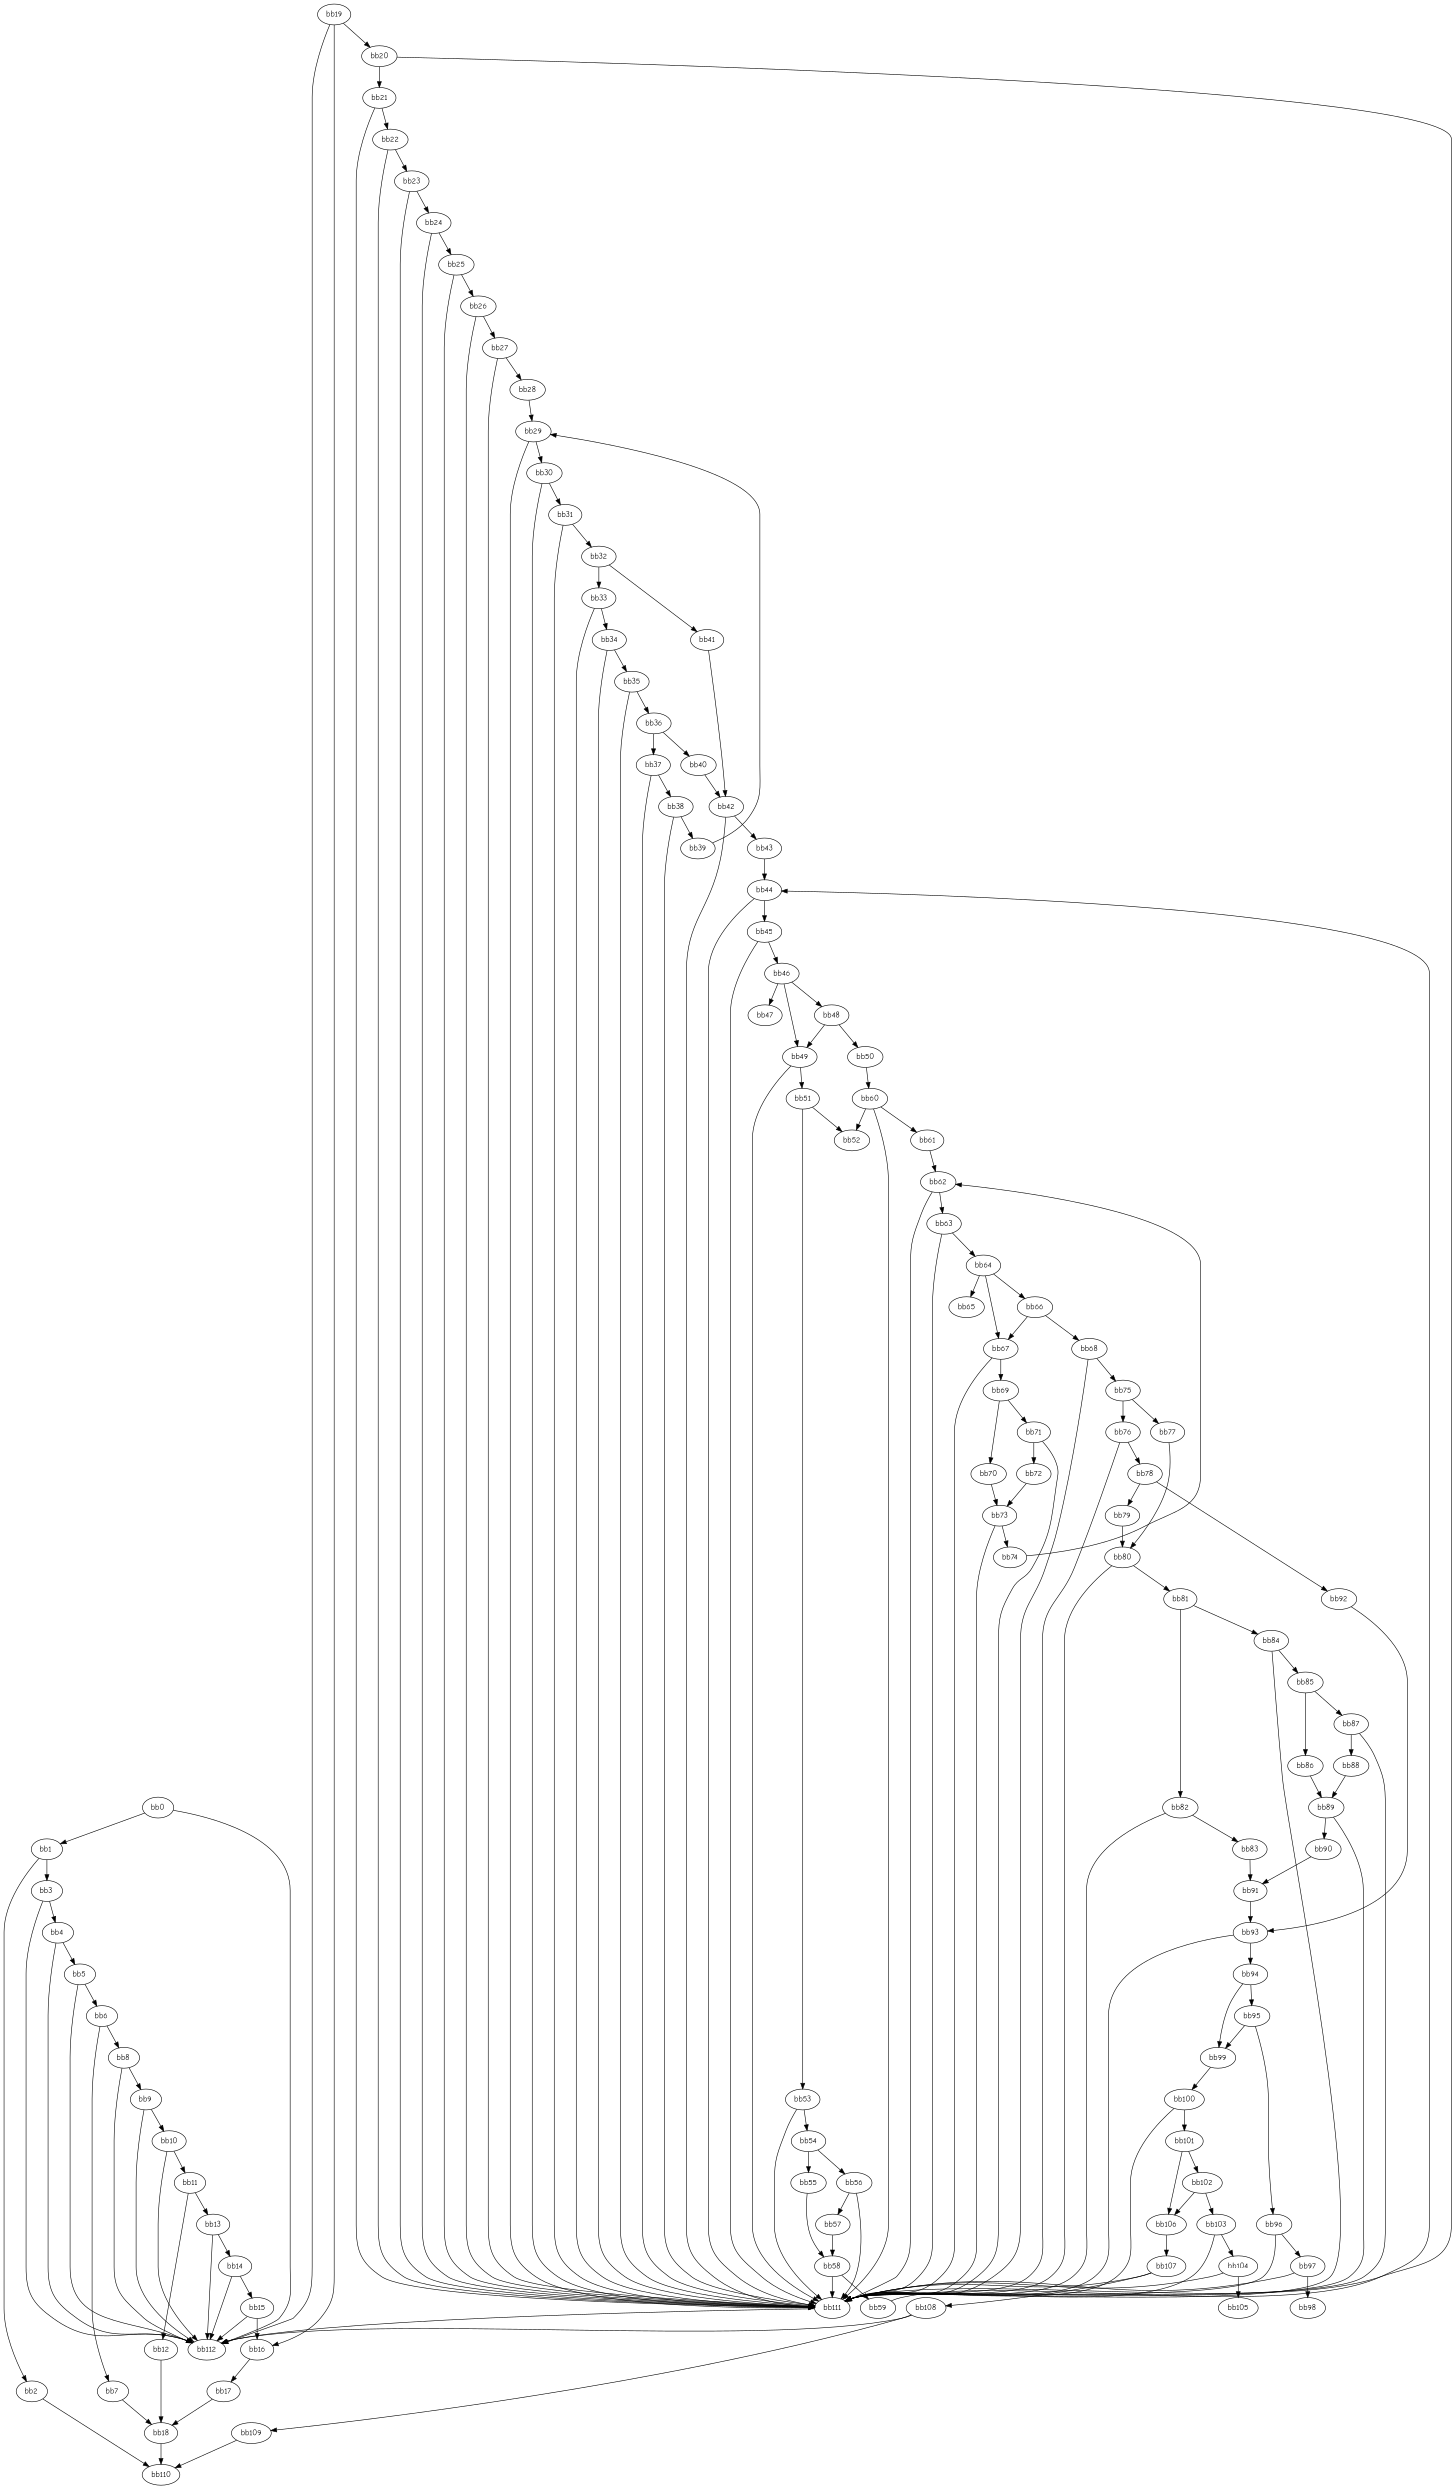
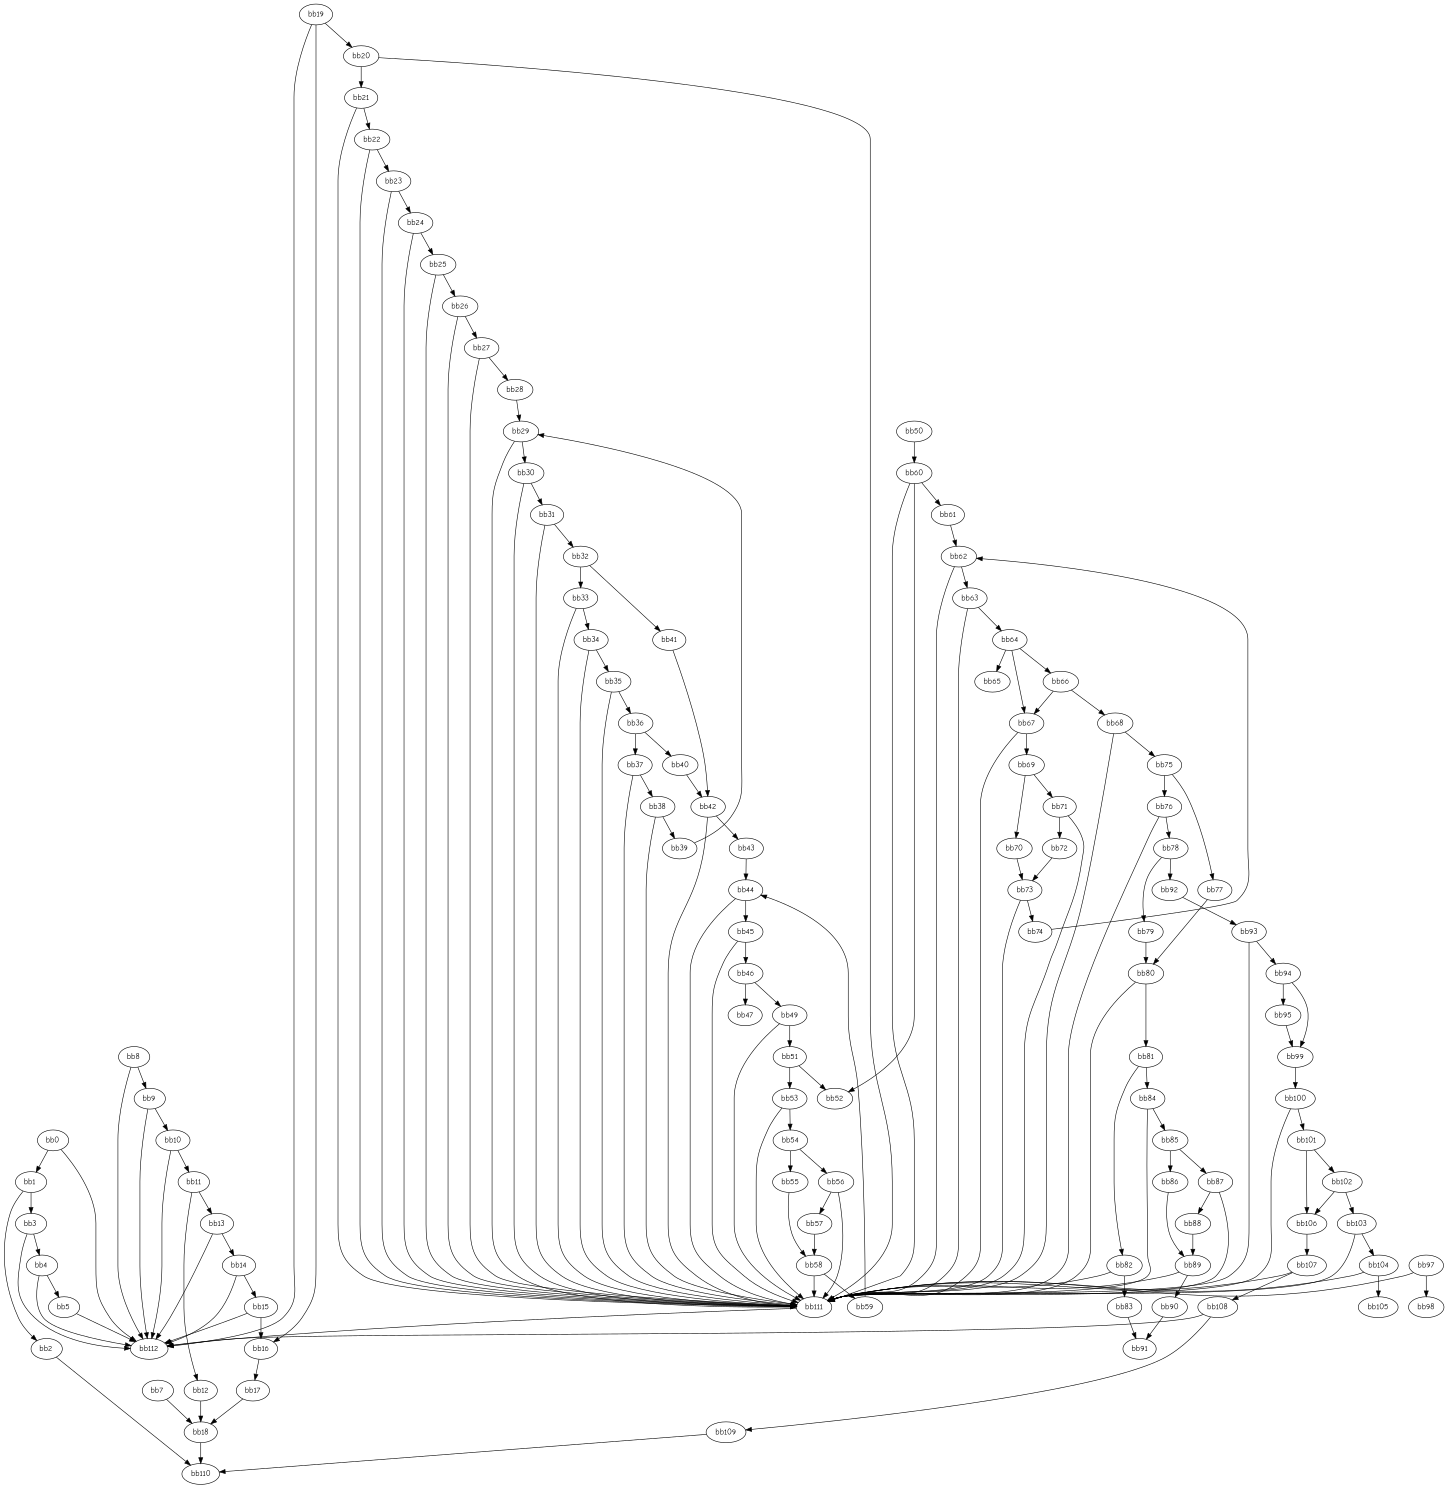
node "bb48": removed
edge "bb91" -> "bb93": removed
node "bb6": removed
node "bb96": removed
